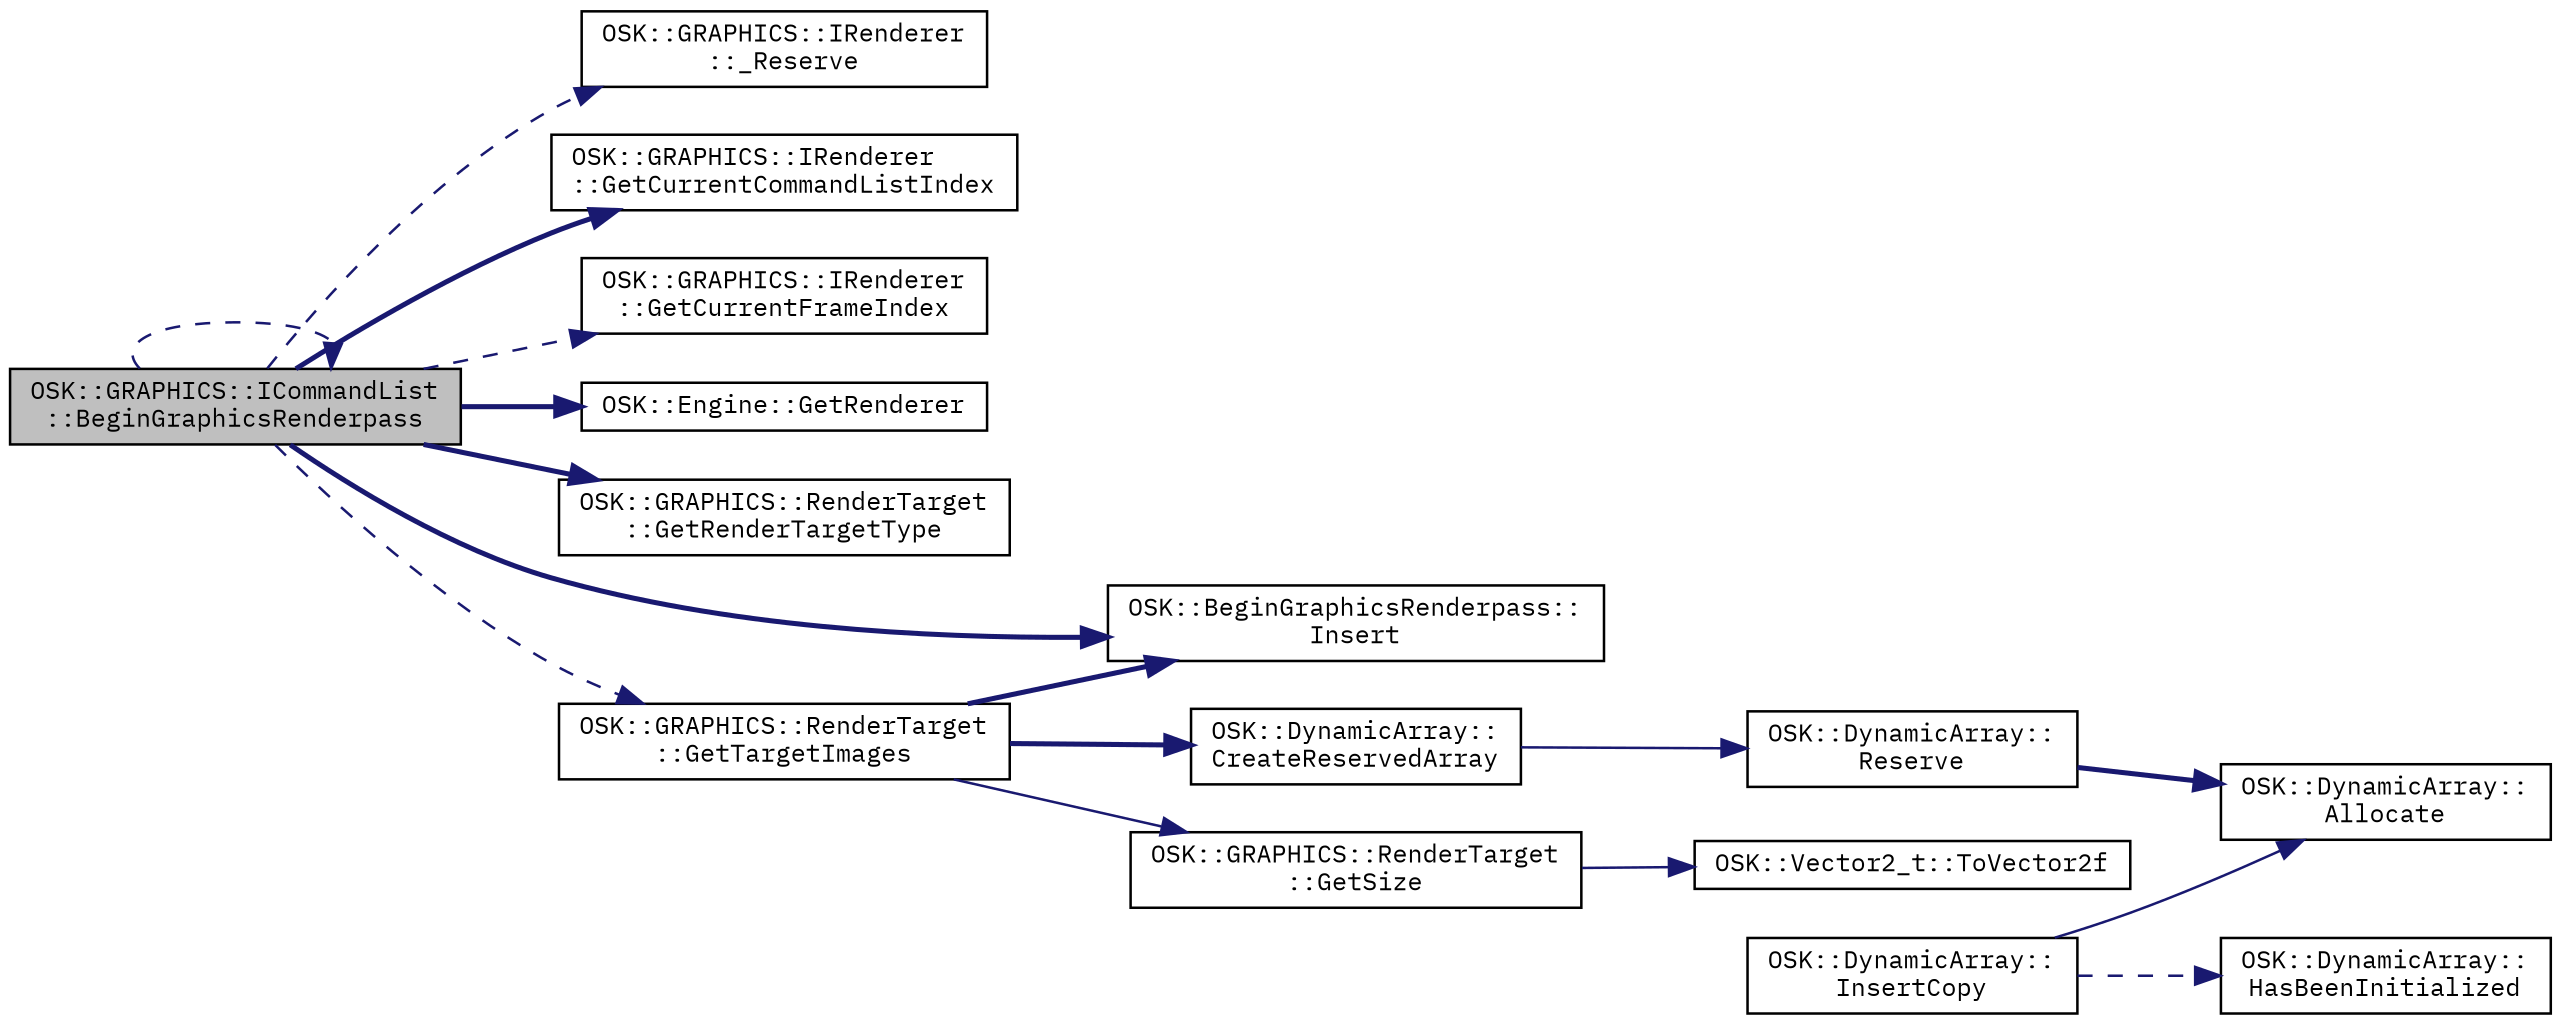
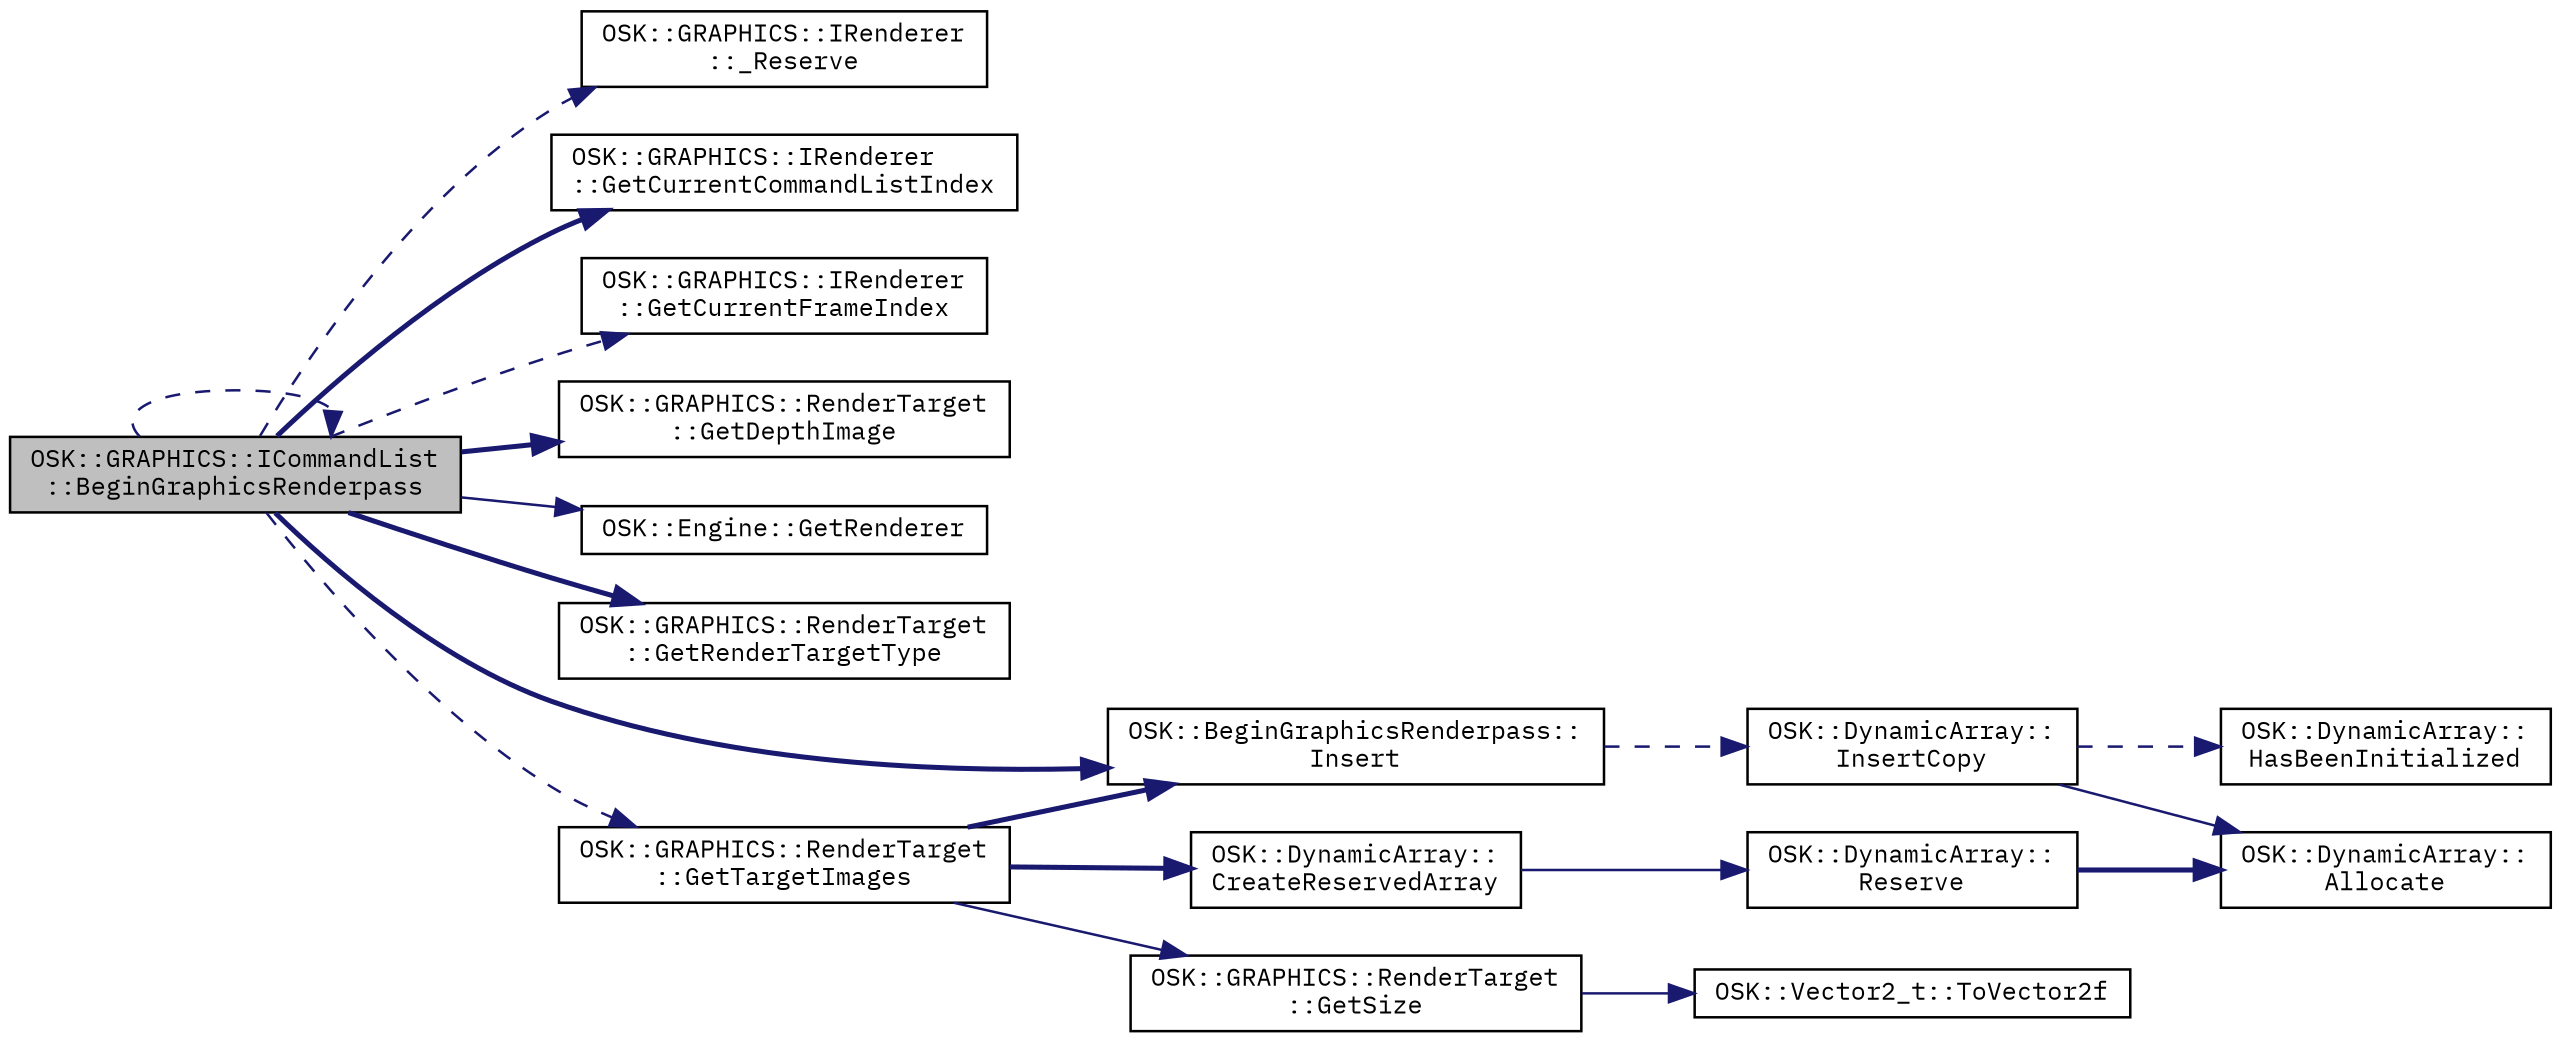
edge "OSK::GRAPHICS::ICommandList ::BeginGraphicsRenderpass" -> "OSK::Engine::GetRenderer": style bold -> solid
node "OSK::GRAPHICS::RenderTarget ::GetDepthImage": added
edge "OSK::BeginGraphicsRenderpass:: Insert" -> "OSK::DynamicArray:: InsertCopy": added
